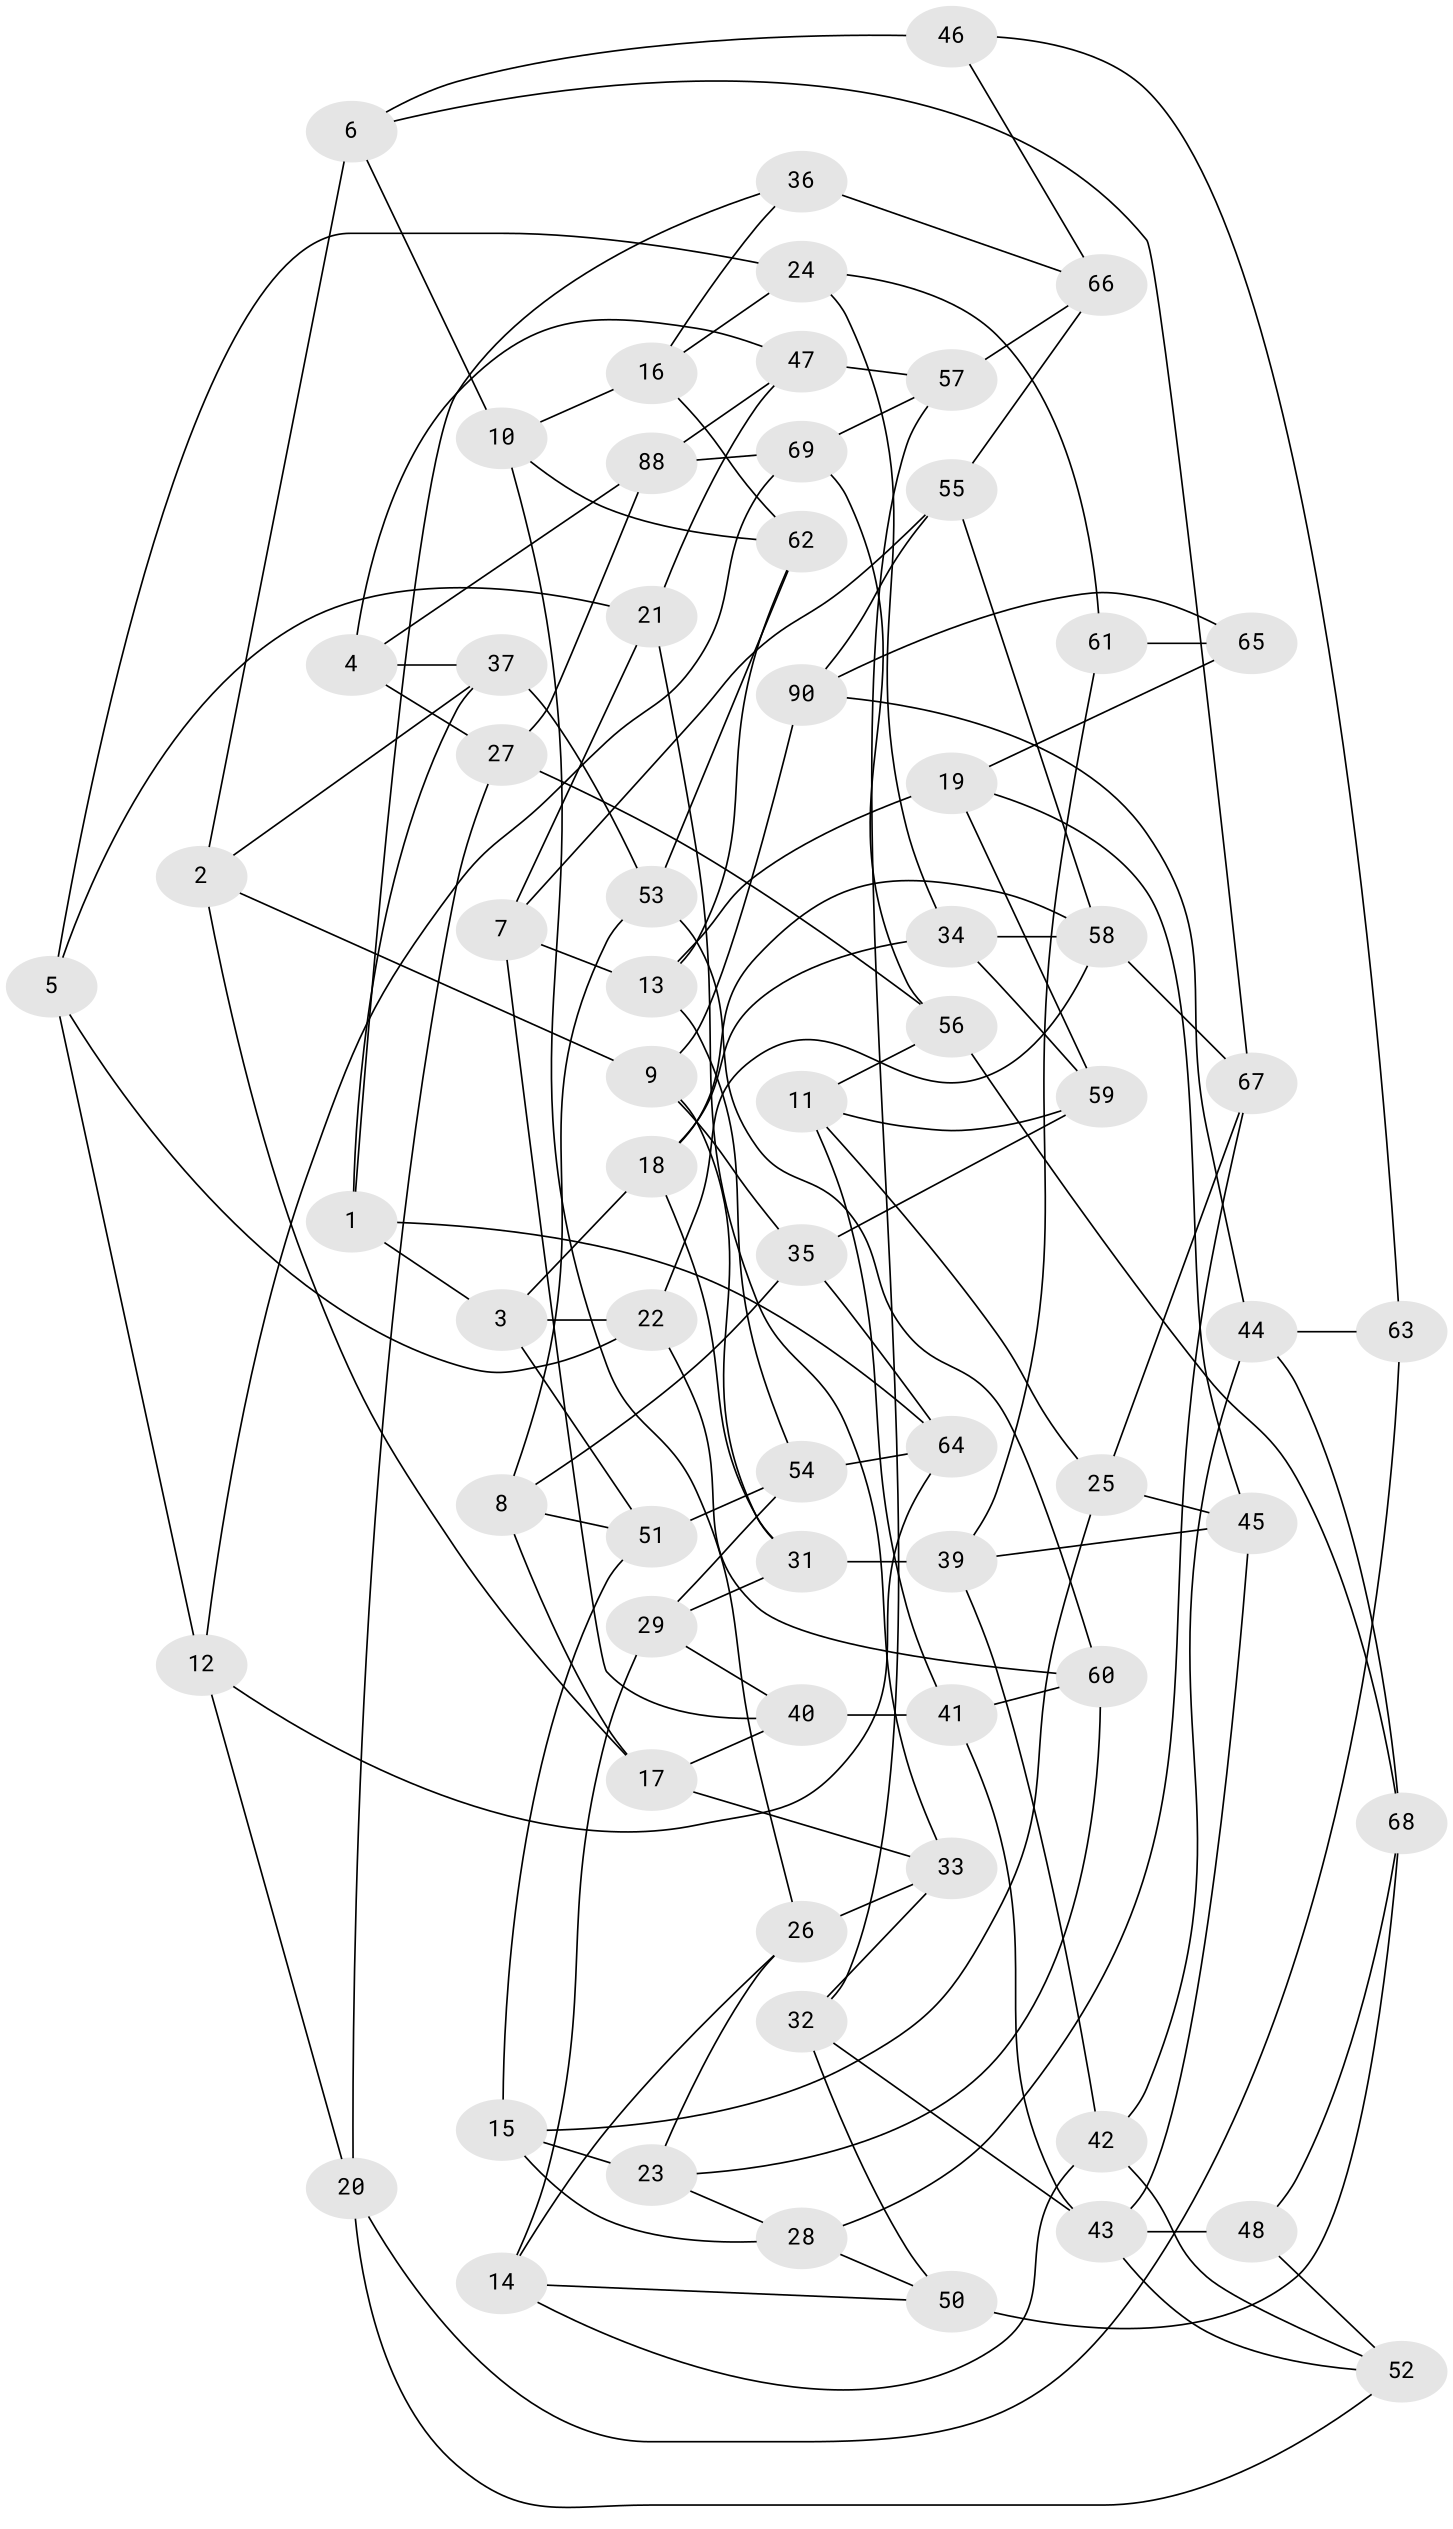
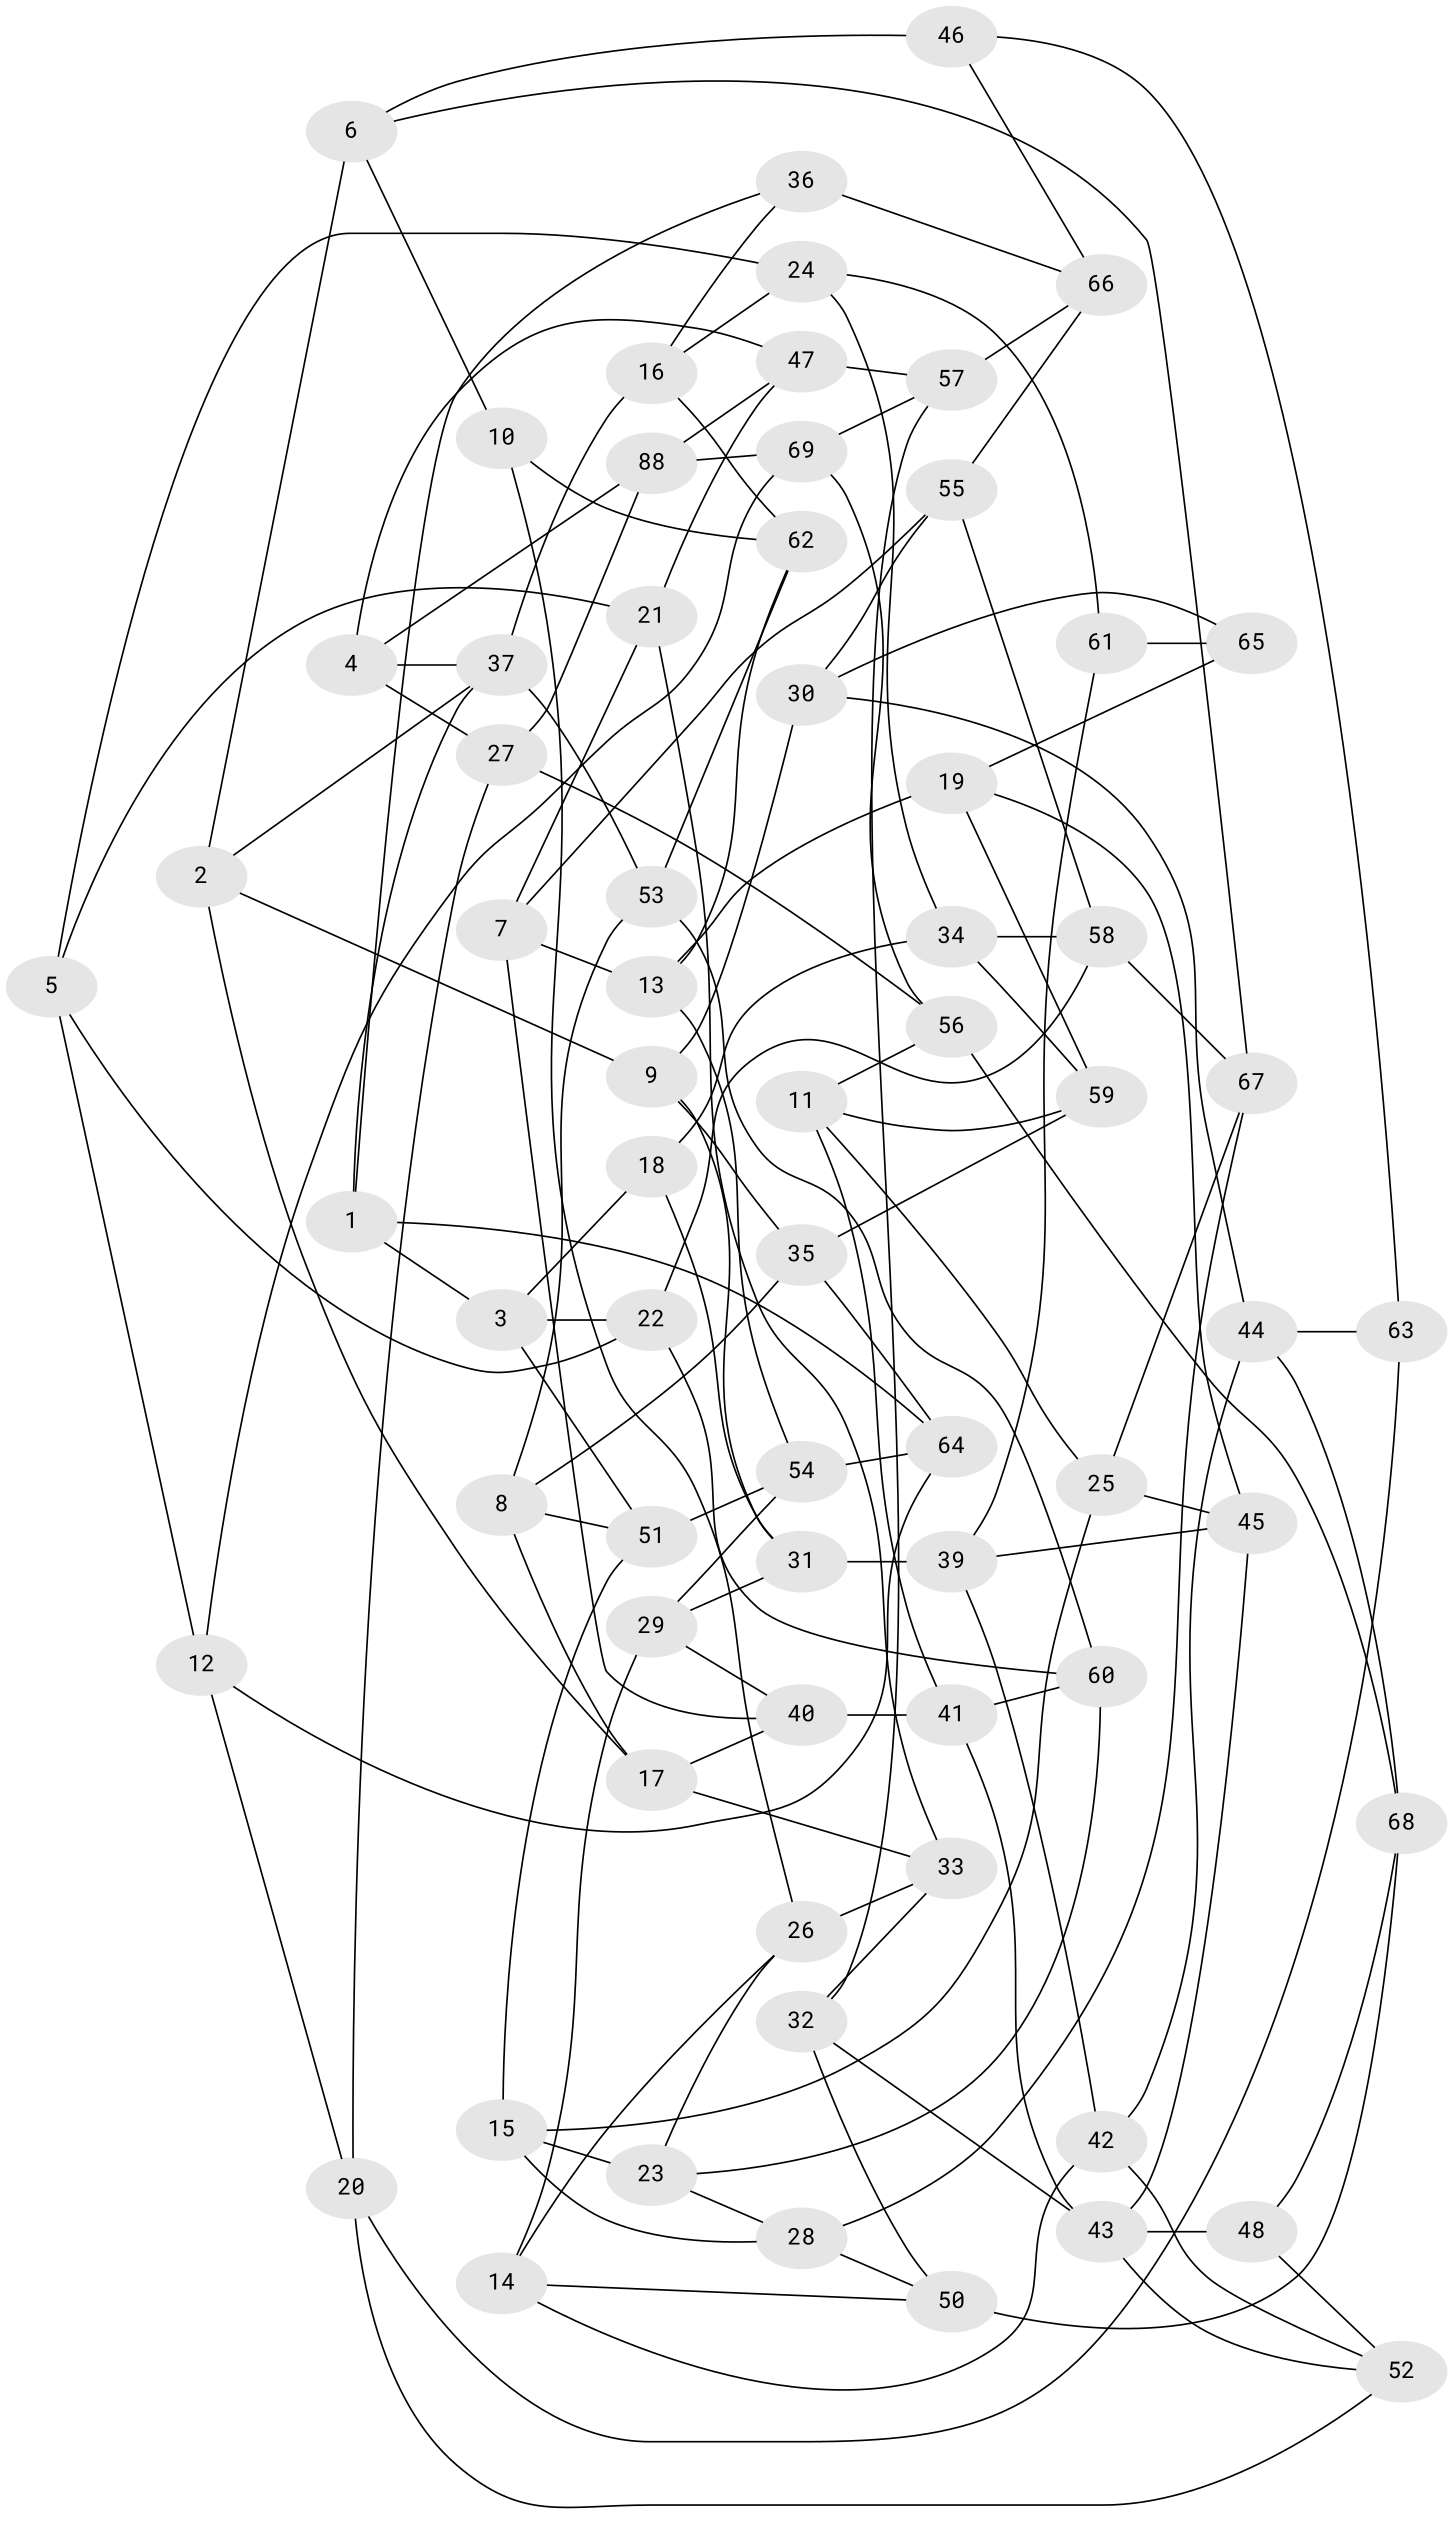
edge "16" -- "10": now "16" -- "37"
node "90": label "90" -> "30"
edge "58" -- "18": removed
